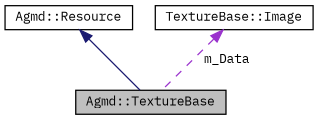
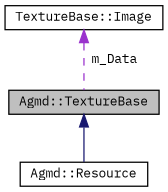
edge "Agmd::TextureBase" -> "Agmd::Resource": reversed
